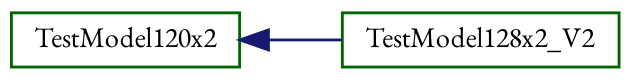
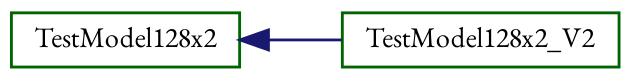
node "TestModel120x2": label "TestModel120x2" -> "TestModel128x2"
